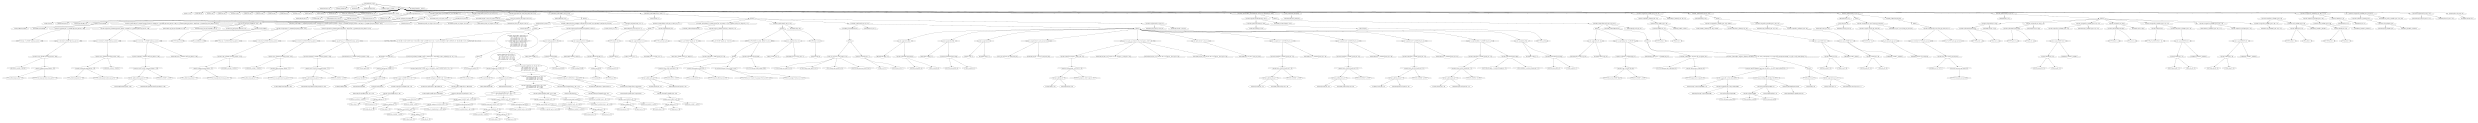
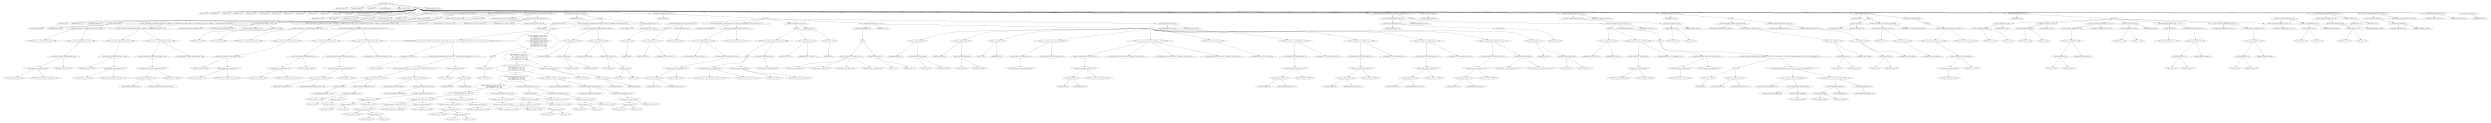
node "(IDENTIFIER,cache_tail,cache_get_name(cache_tail))": added
